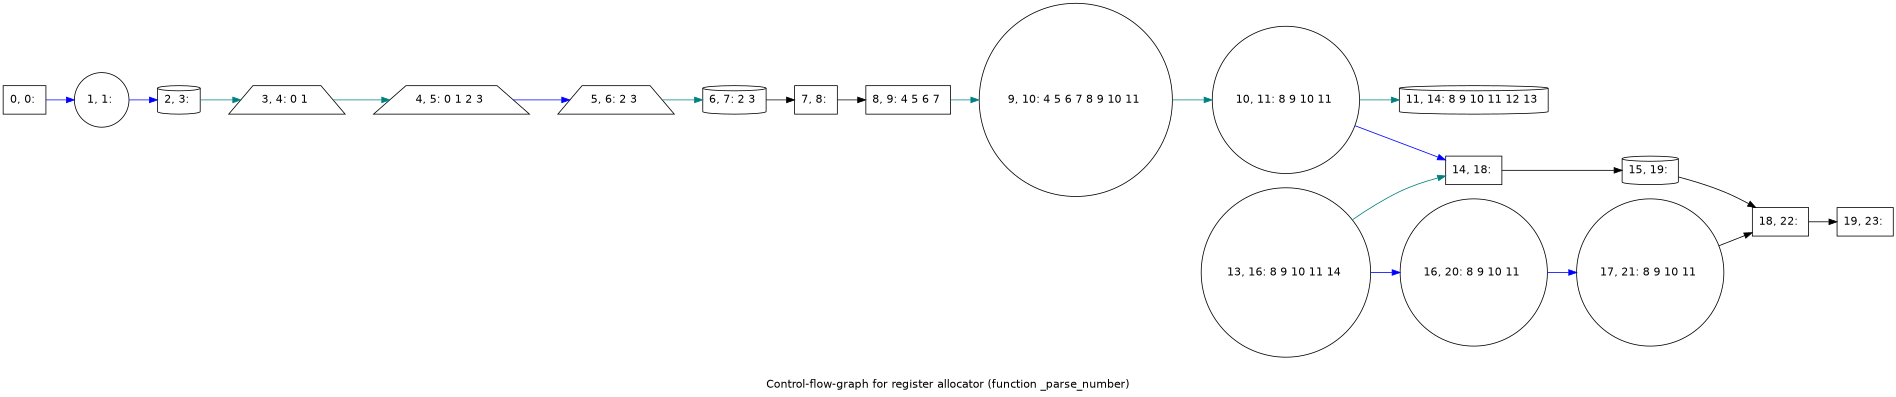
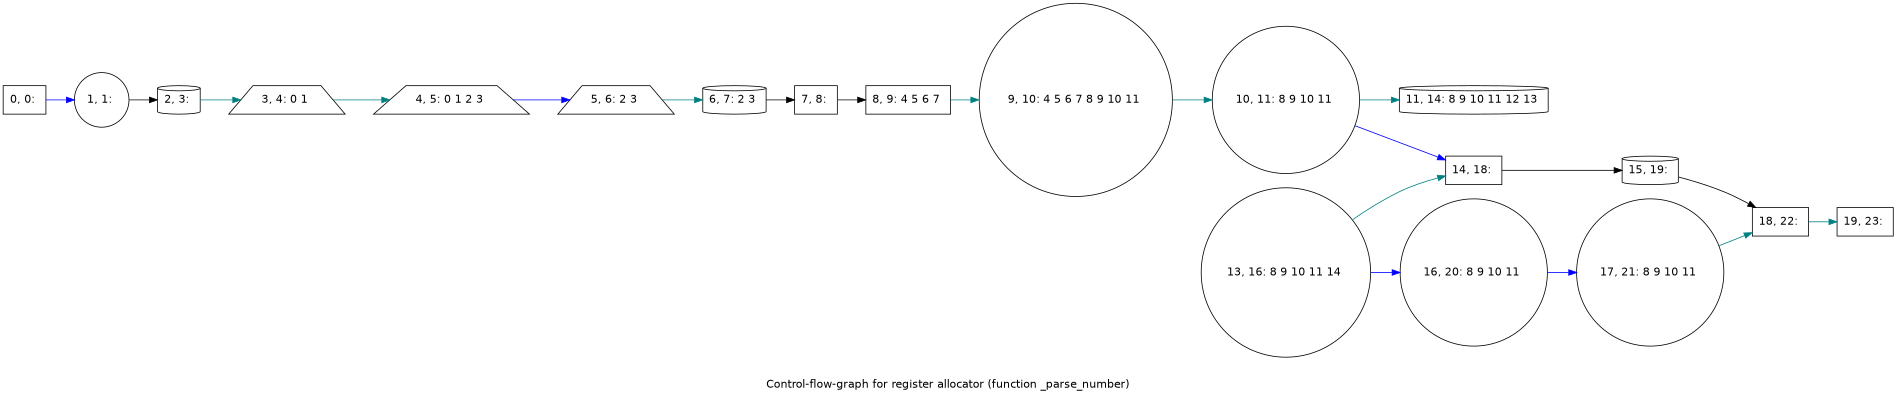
edge "1, 1:" -> "2, 3:": color blue -> black
edge "18, 22:" -> "19, 23:": color black -> teal
edge "17, 21: 8 9 10 11" -> "18, 22:": color black -> teal
